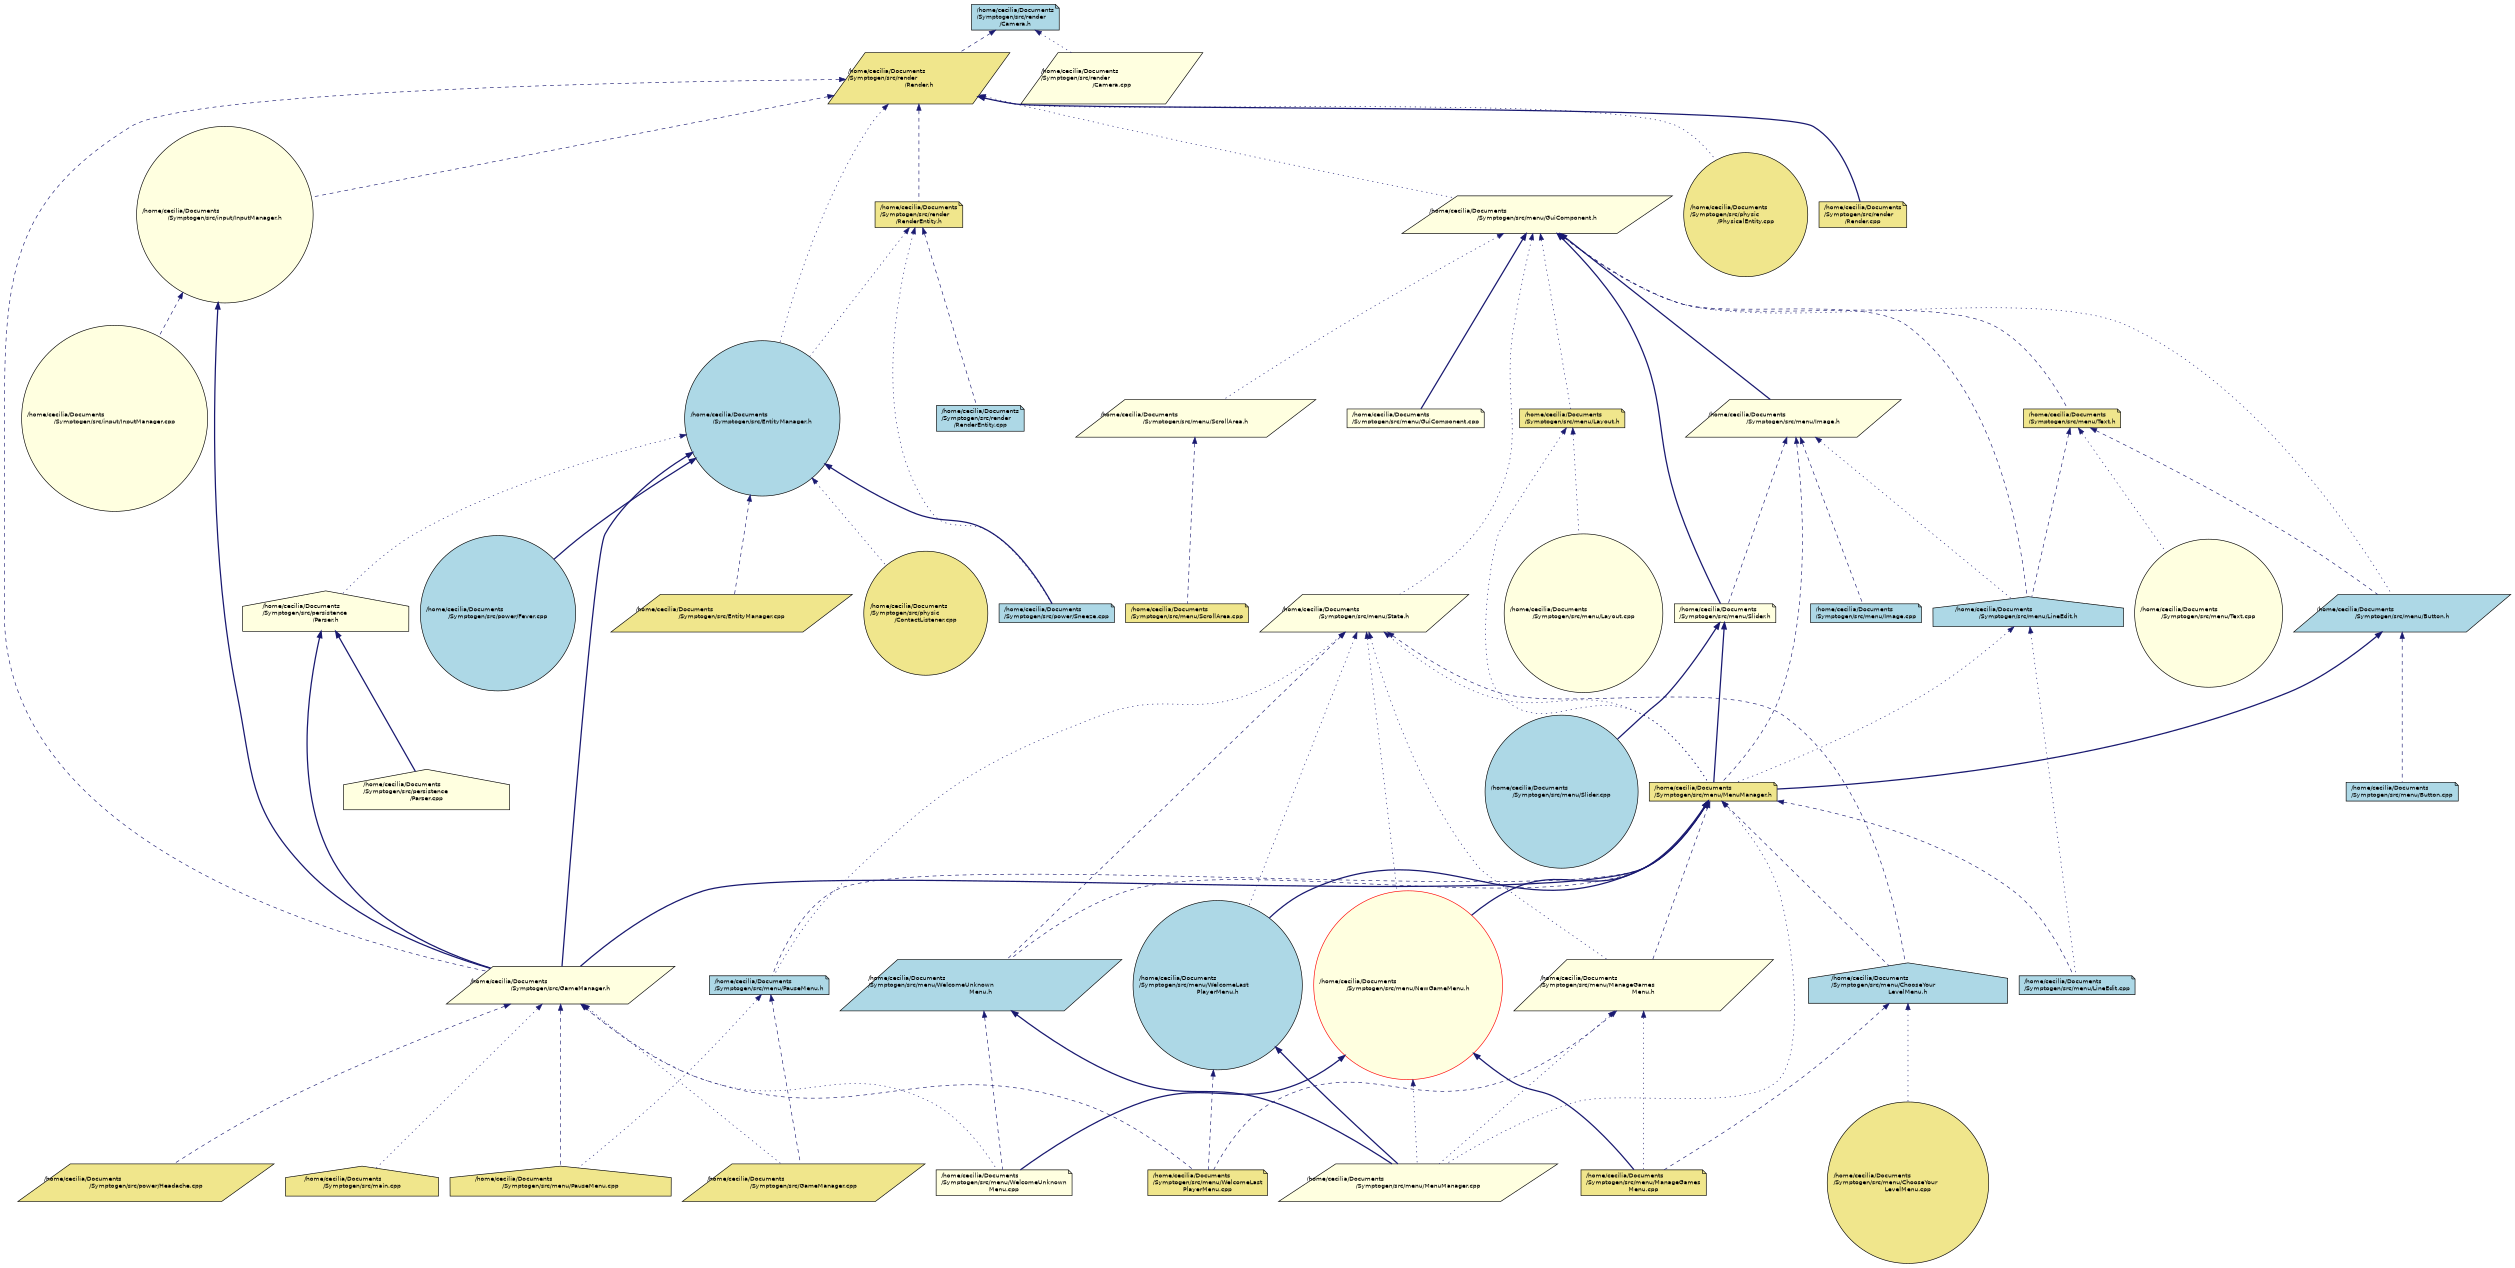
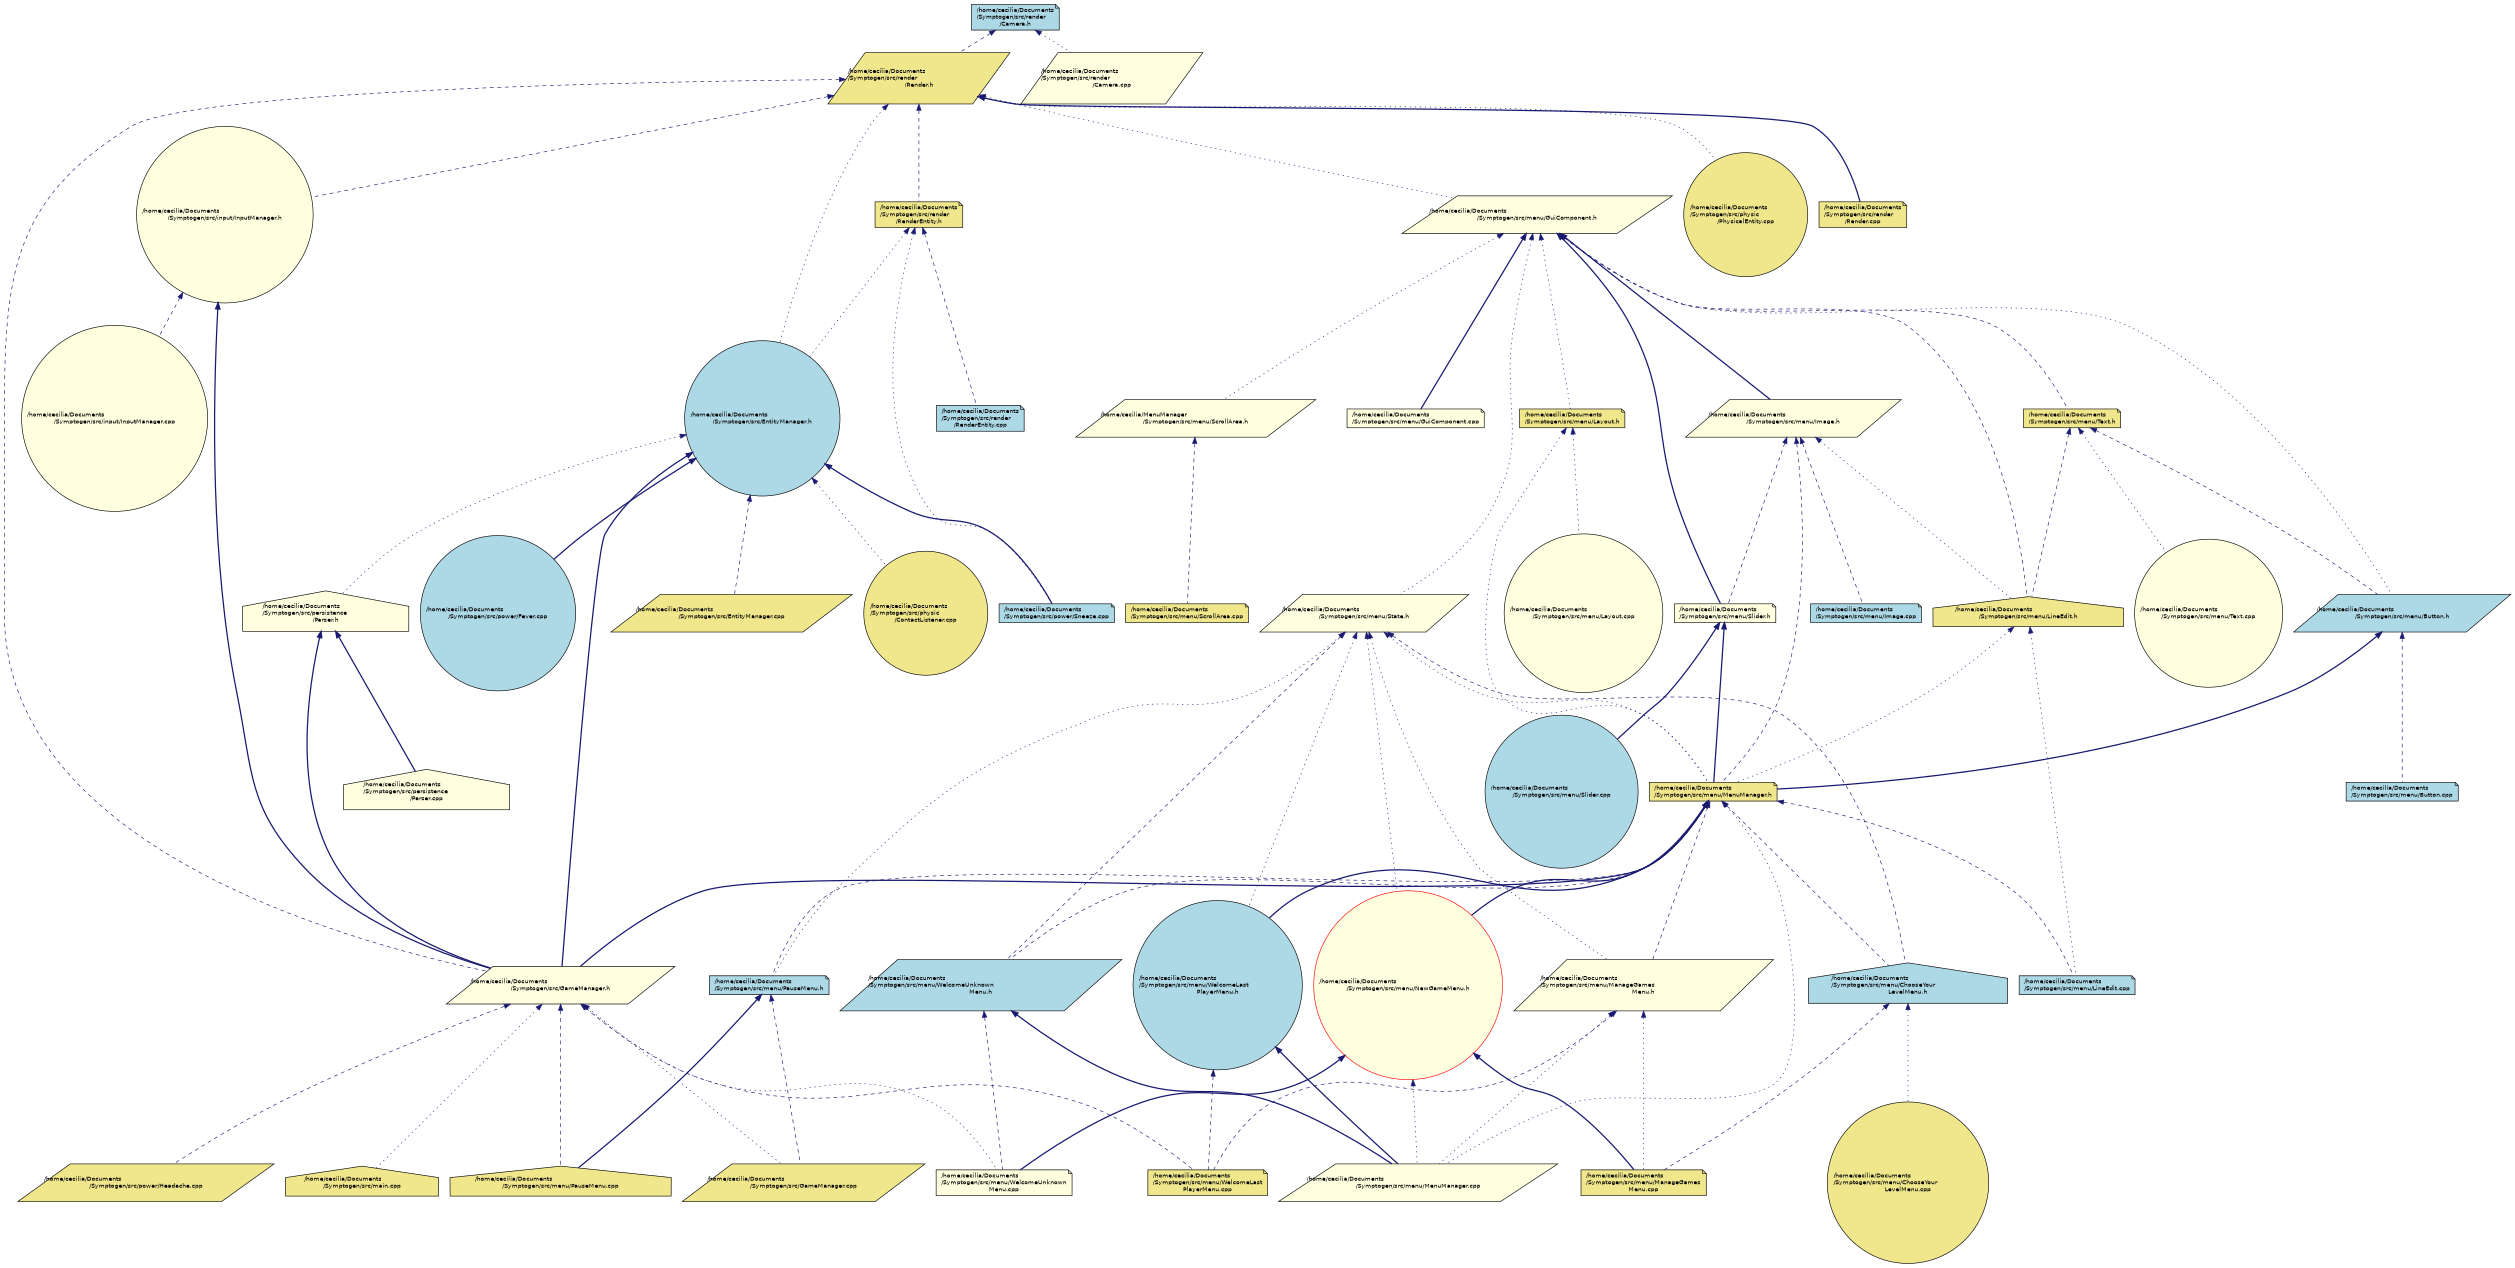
node "/home/cecilia/Documents /Symptogen/src/menu/ScrollArea.h": label "/home/cecilia/Documents /Symptogen/src/menu/ScrollArea.h" -> "/home/cecilia/MenuManager /Symptogen/src/menu/ScrollArea.h"
node "/home/cecilia/Documents /Symptogen/src/menu/LineEdit.h": fillcolor lightblue -> khaki
edge "/home/cecilia/Documents /Symptogen/src/menu/PauseMenu.cpp" -> "/home/cecilia/Documents /Symptogen/src/menu/PauseMenu.h": style dotted -> bold
